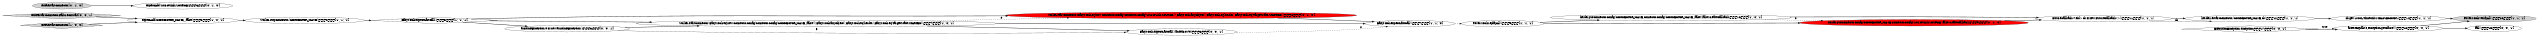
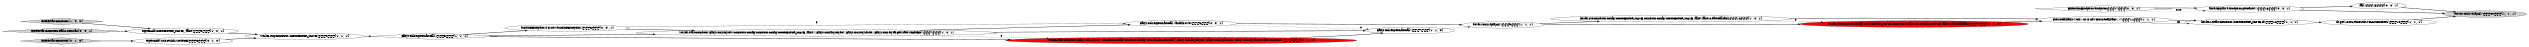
node "testRestartConnector['0', '1', '0']": shape ellipse -> diamond
edge "fail()@@@15@@@['0', '0', '1']" -> "PowerMock.verifyAll()@@@20@@@['1', '1', '1']": added
edge "EasyMock.expectLastCall().andThrow(e)@@@8@@@['0', '0', '1']" -> "PowerMock.replayAll()@@@9@@@['1', '1', '1']": added
edge "expectAdd(SourceSink.SOURCE)@@@3@@@['0', '1', '0']" -> "worker.stopConnector(CONNECTOR_NAME)@@@4@@@['1', '1', '1']": added
